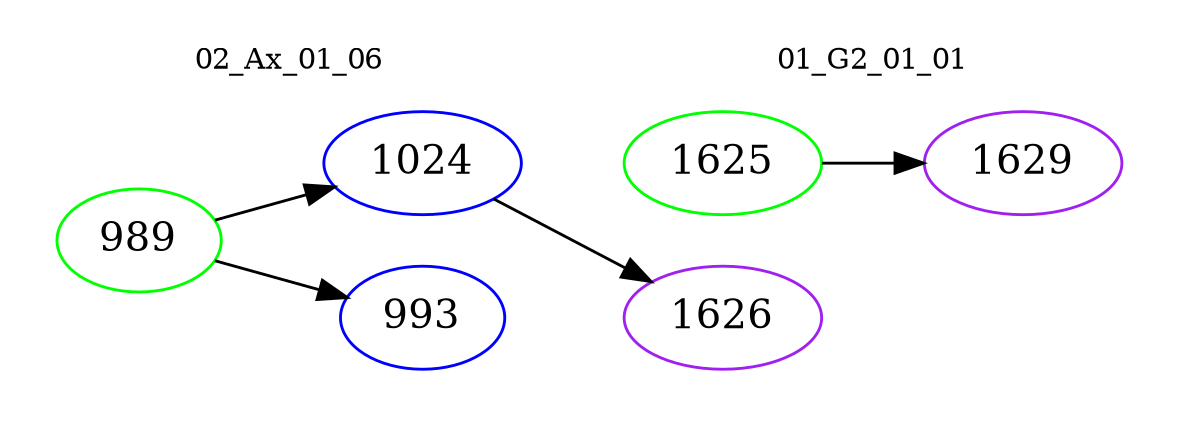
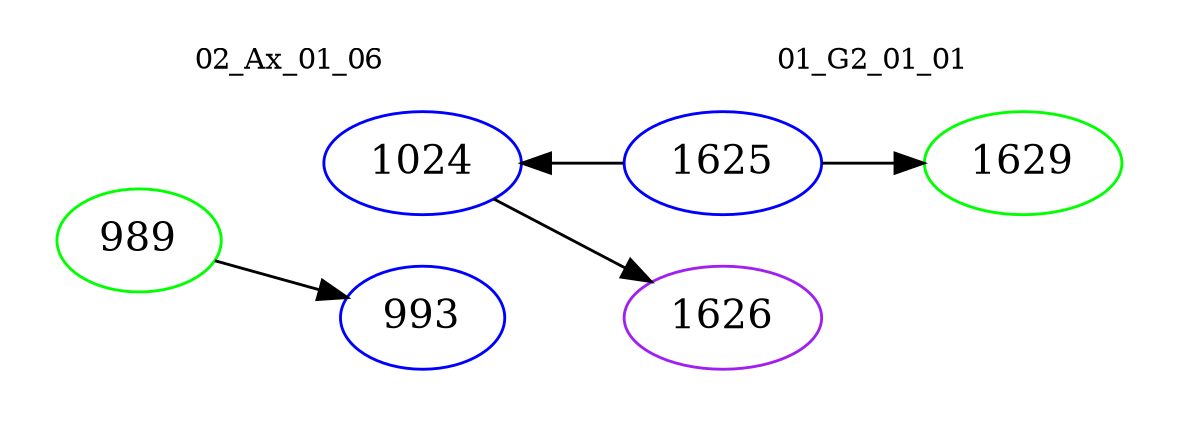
node "1625": color green -> blue
node "1629": color purple -> green
edge "989" -> "1024": now "1625" -> "1024"
